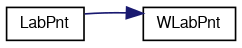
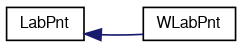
edge "LabPnt" -> "WLabPnt": reversed
